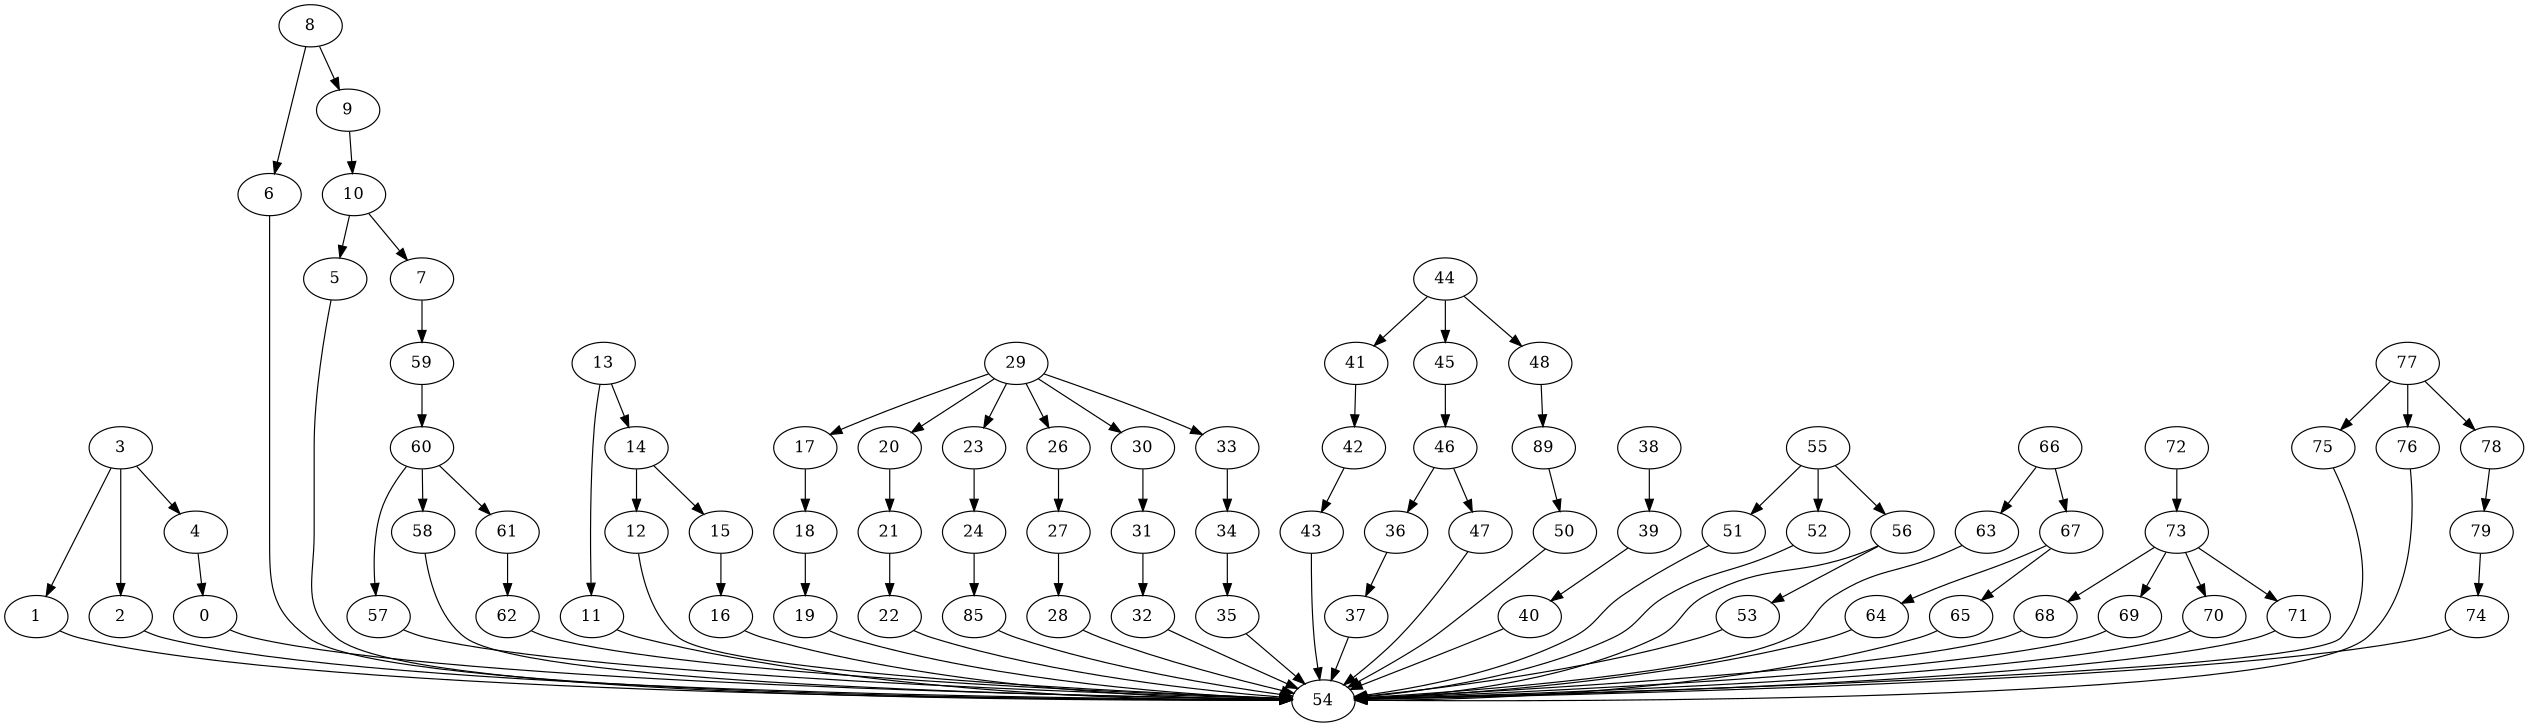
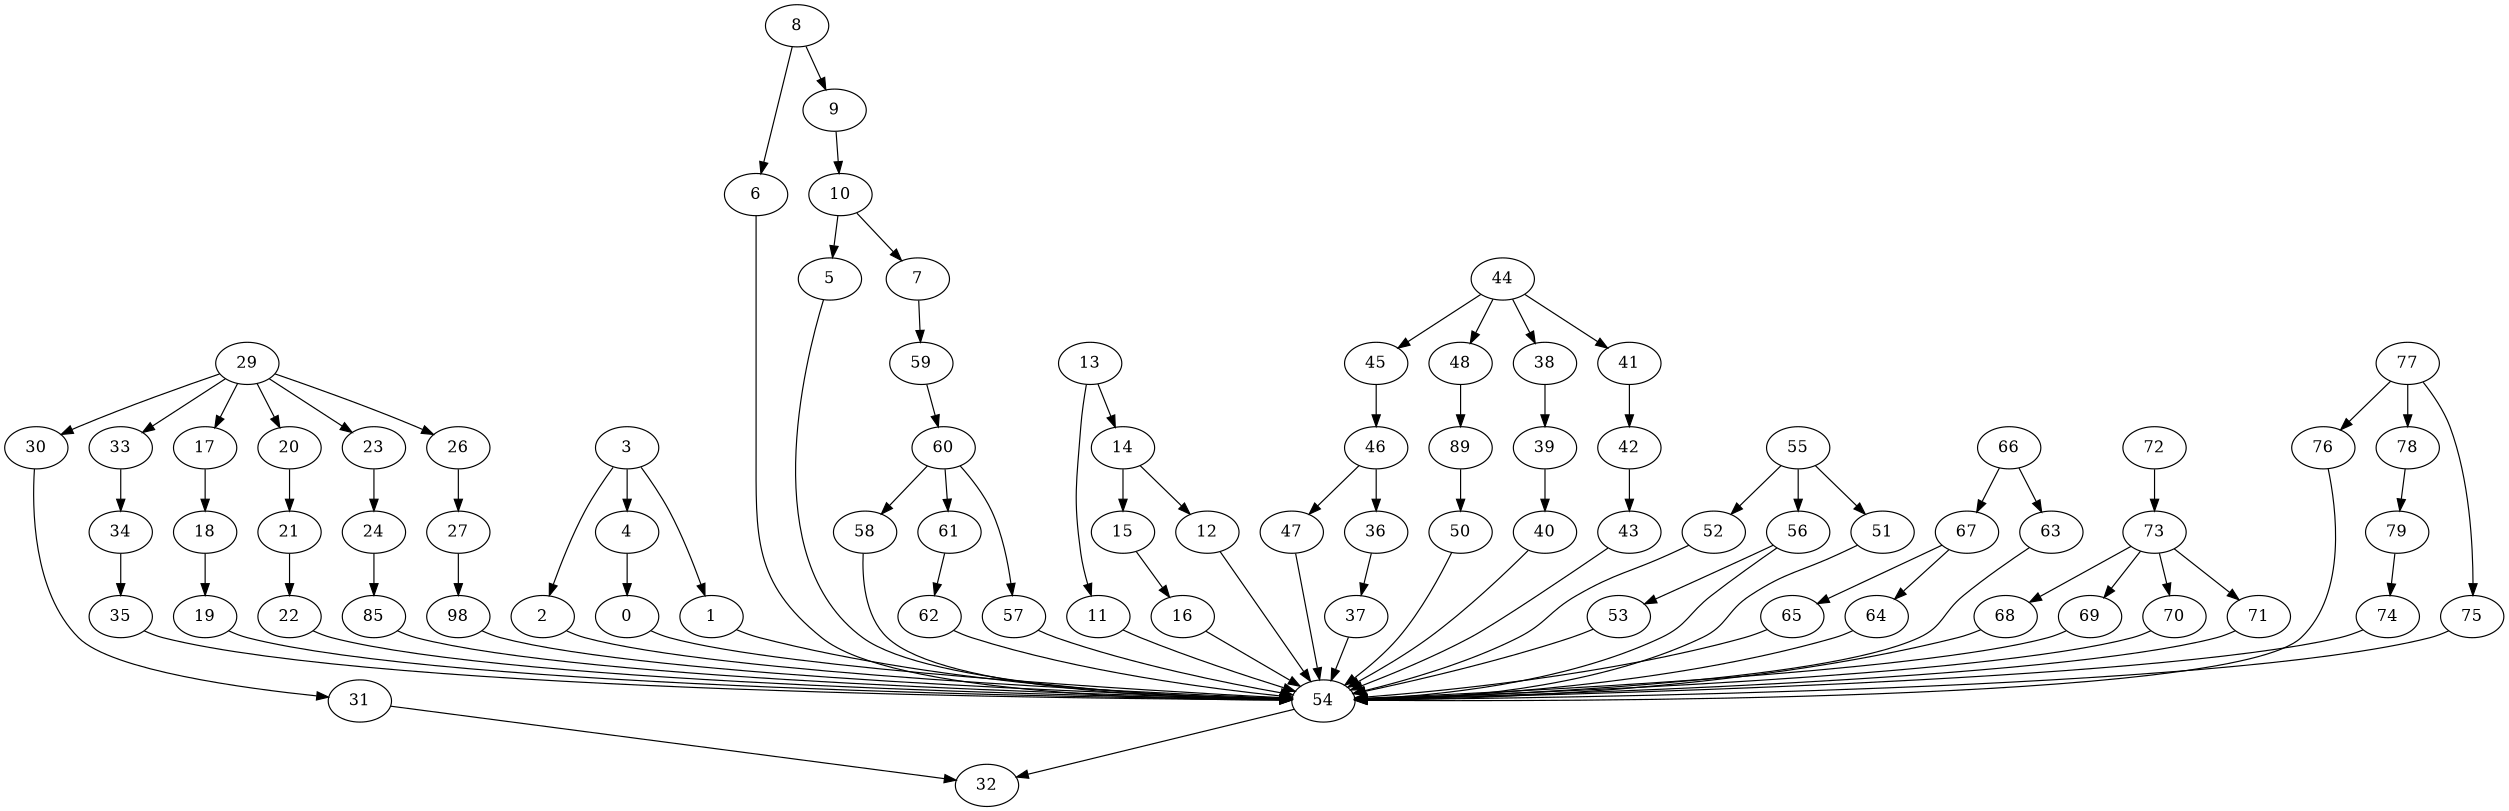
edge "44" -> "38": added
node "28": label "28" -> "98"
edge "32" -> "54": reversed
